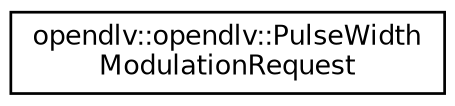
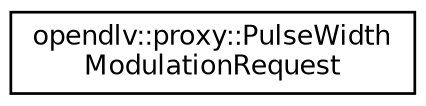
node "opendlv::opendlv::PulseWidth ModulationRequest": label "opendlv::opendlv::PulseWidth ModulationRequest" -> "opendlv::proxy::PulseWidth ModulationRequest"
